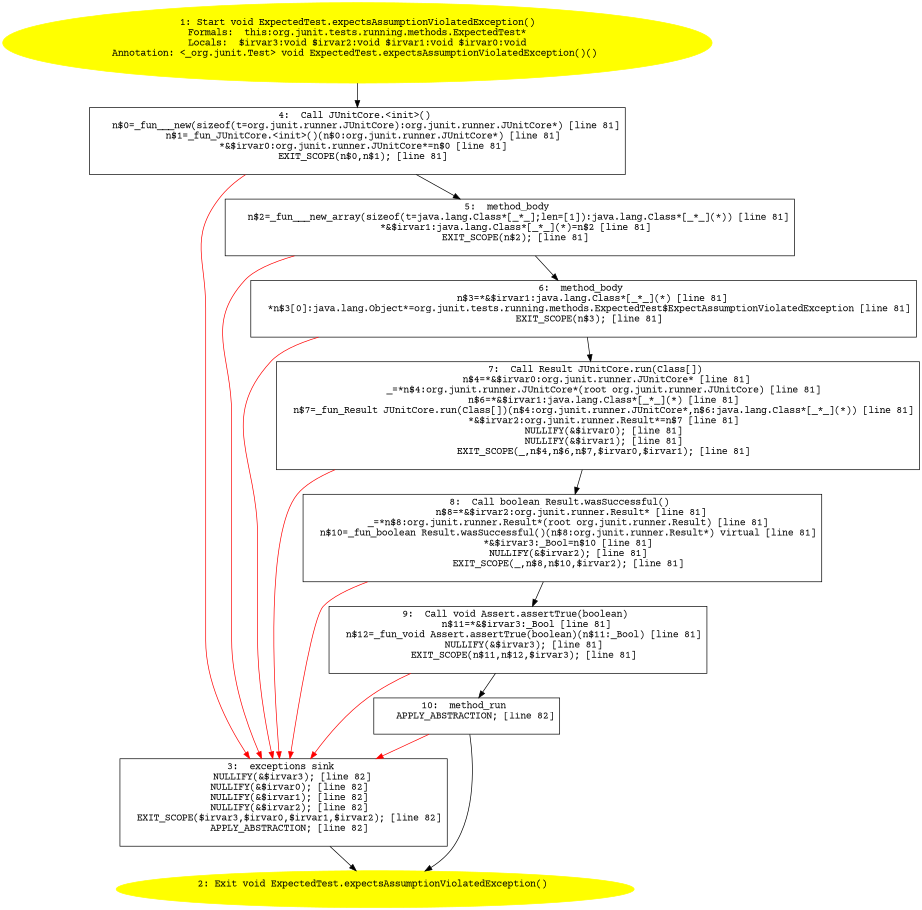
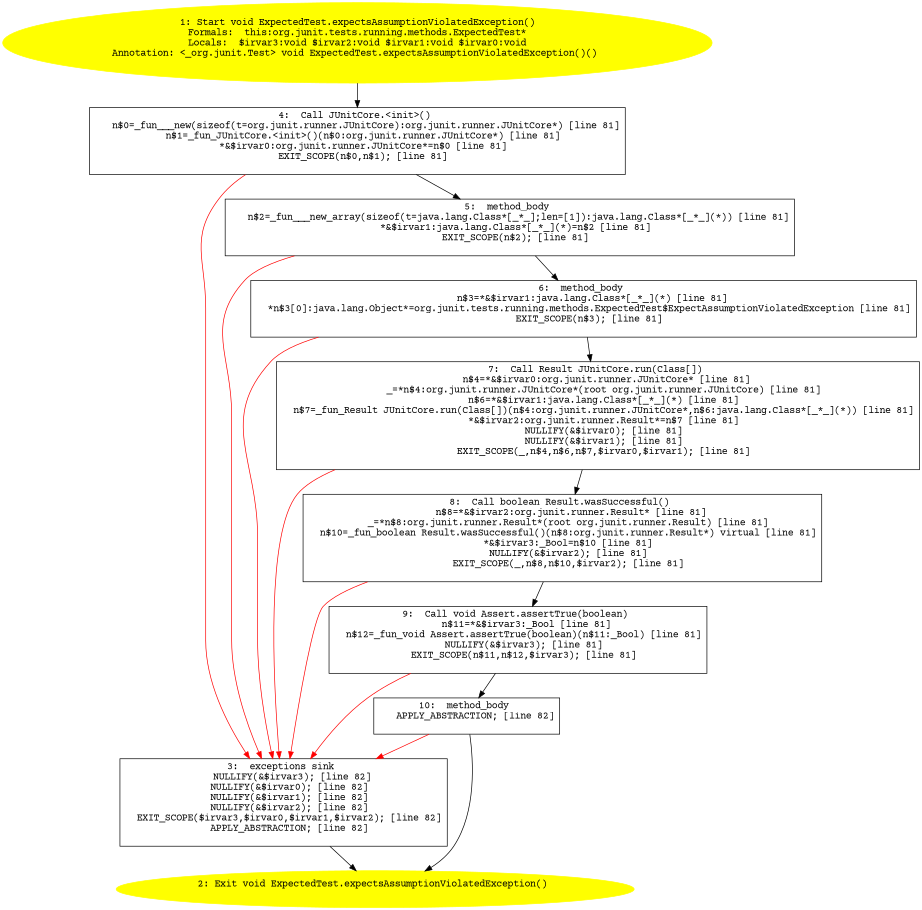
node "10:  method_run APPLY_ABSTRACTION; [line 82]": label "10:  method_run APPLY_ABSTRACTION; [line 82]" -> "10:  method_body APPLY_ABSTRACTION; [line 82]"
